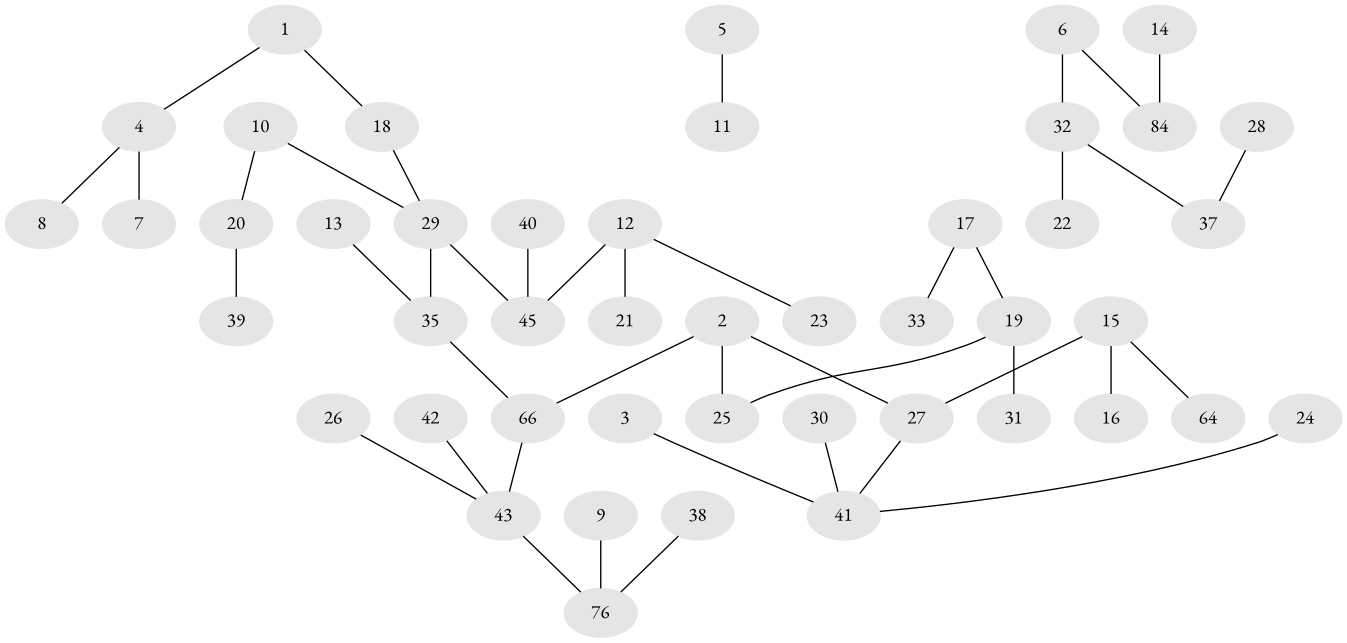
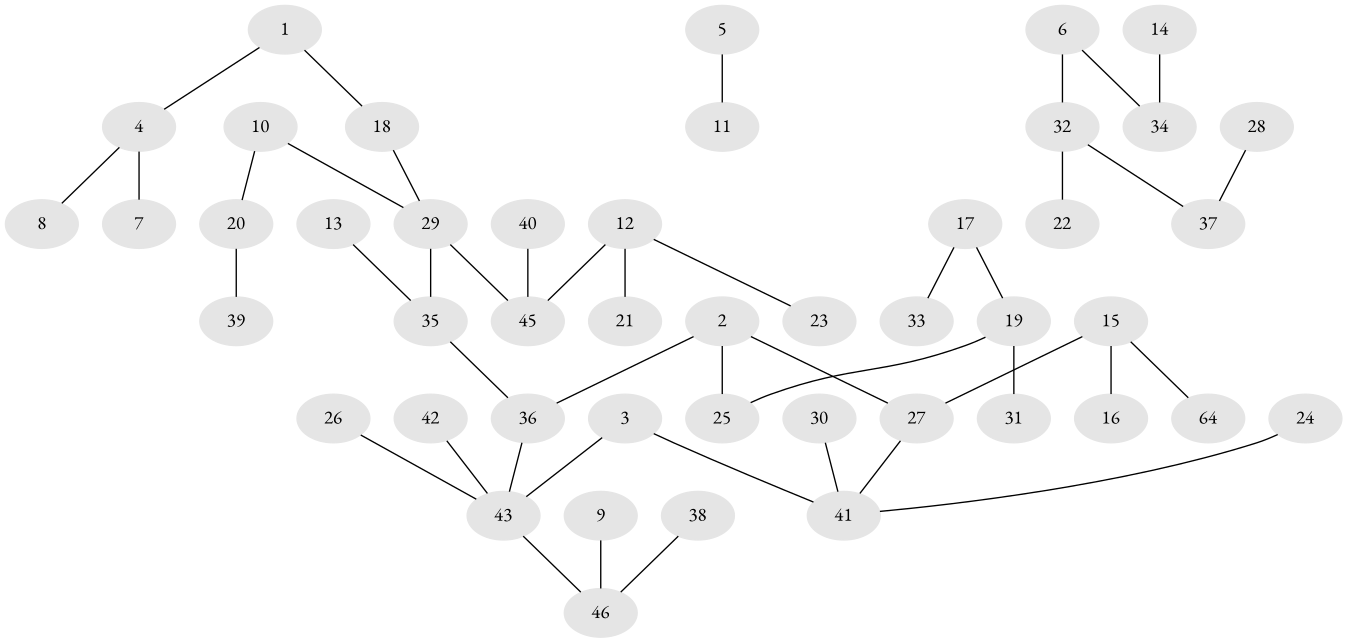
node "84": label "84" -> "34"
node "66": label "66" -> "36"
edge "3" -- "43": added
node "76": label "76" -> "46"
